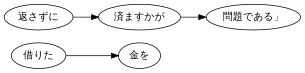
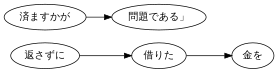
edge "返さずに" -> "済ますかが": now "返さずに" -> "借りた"
